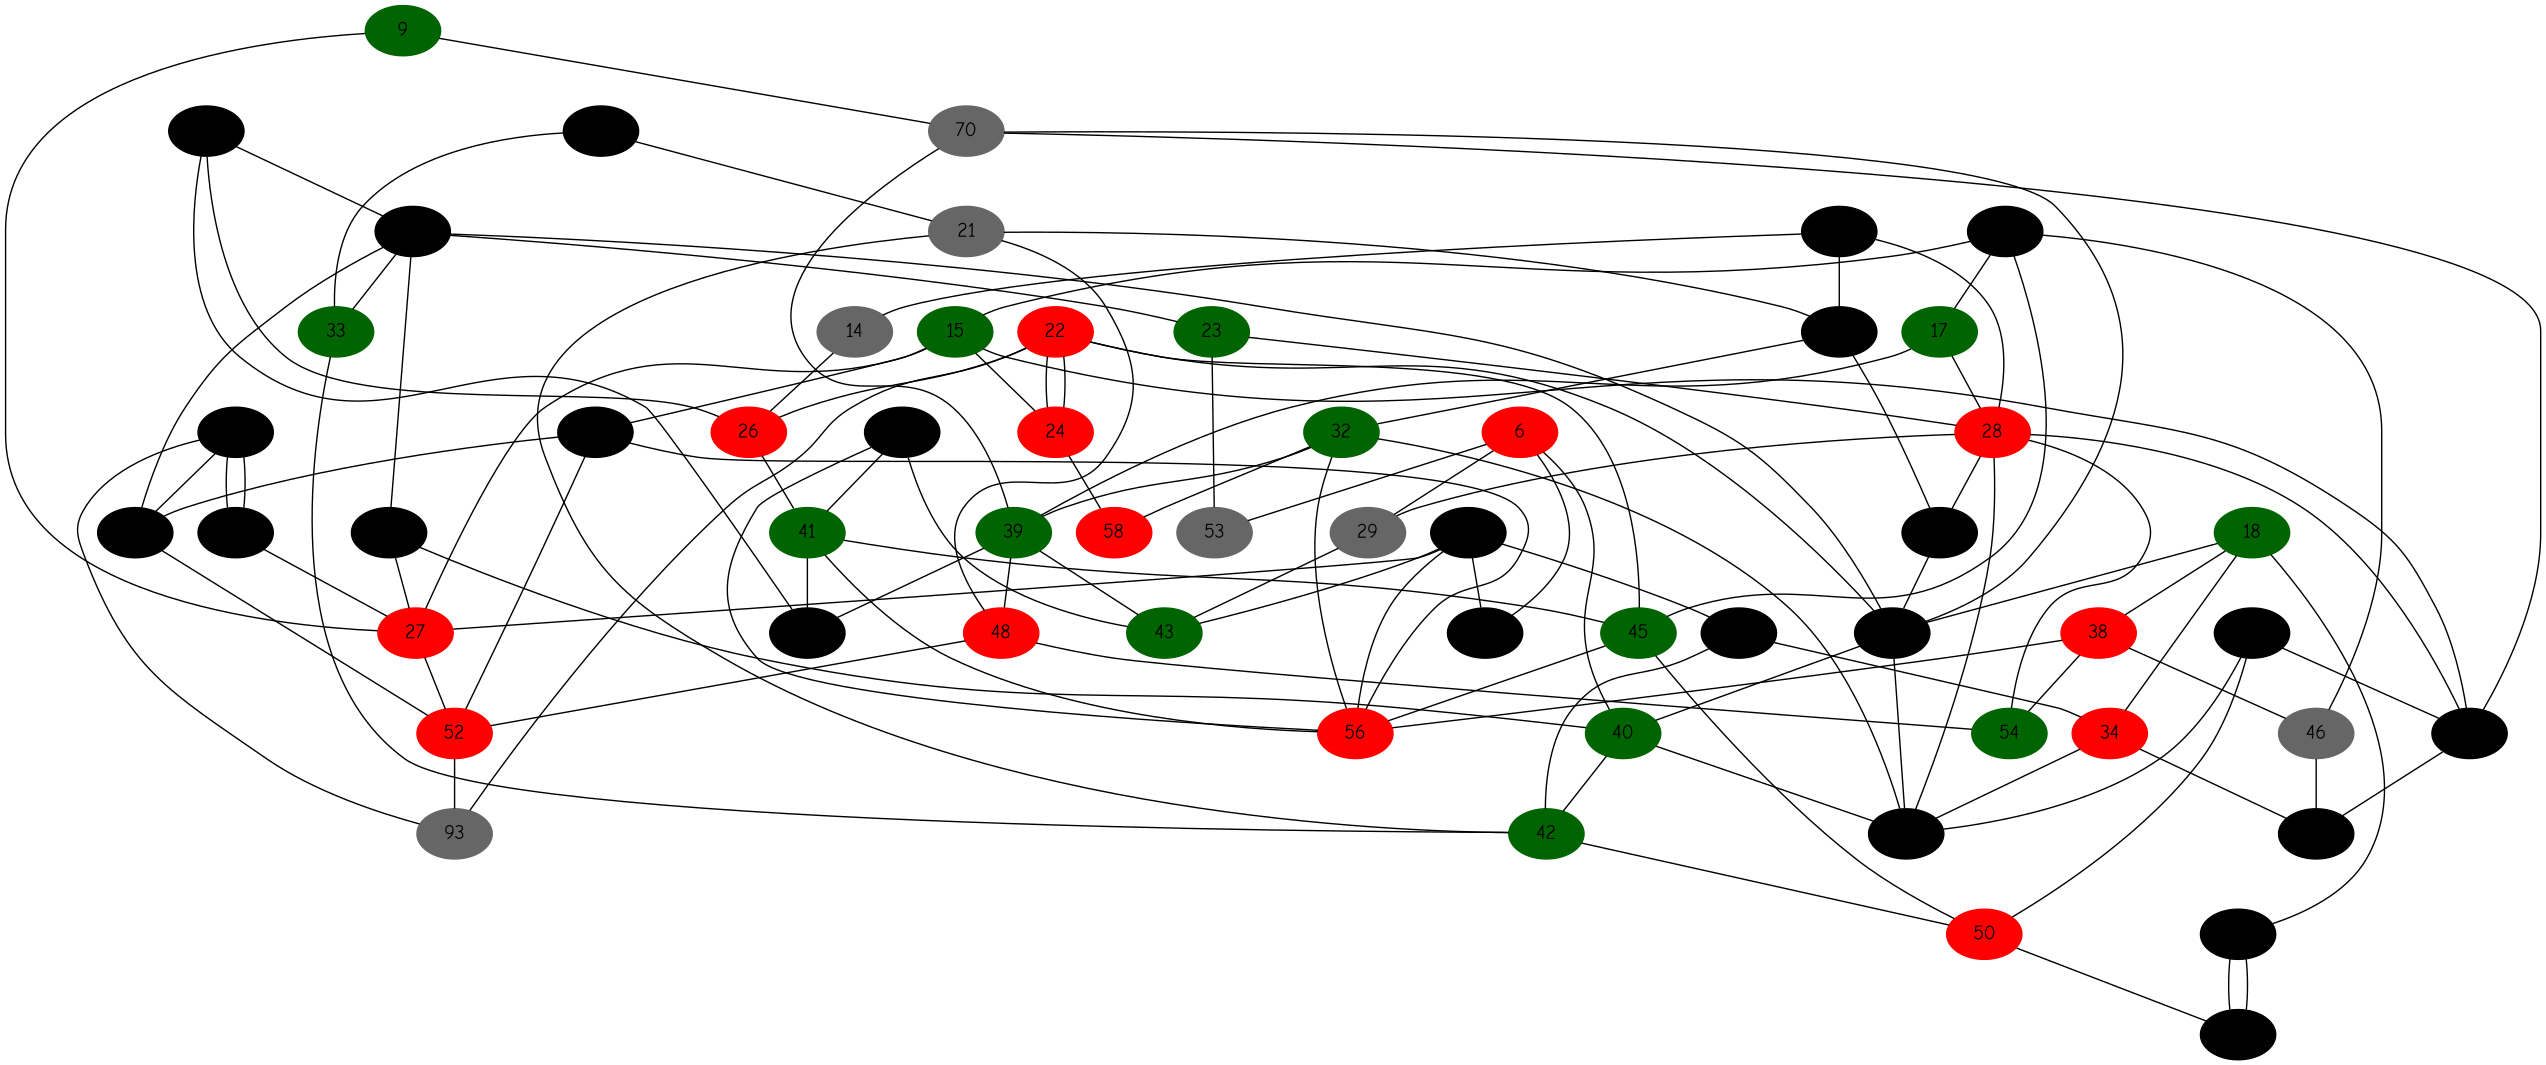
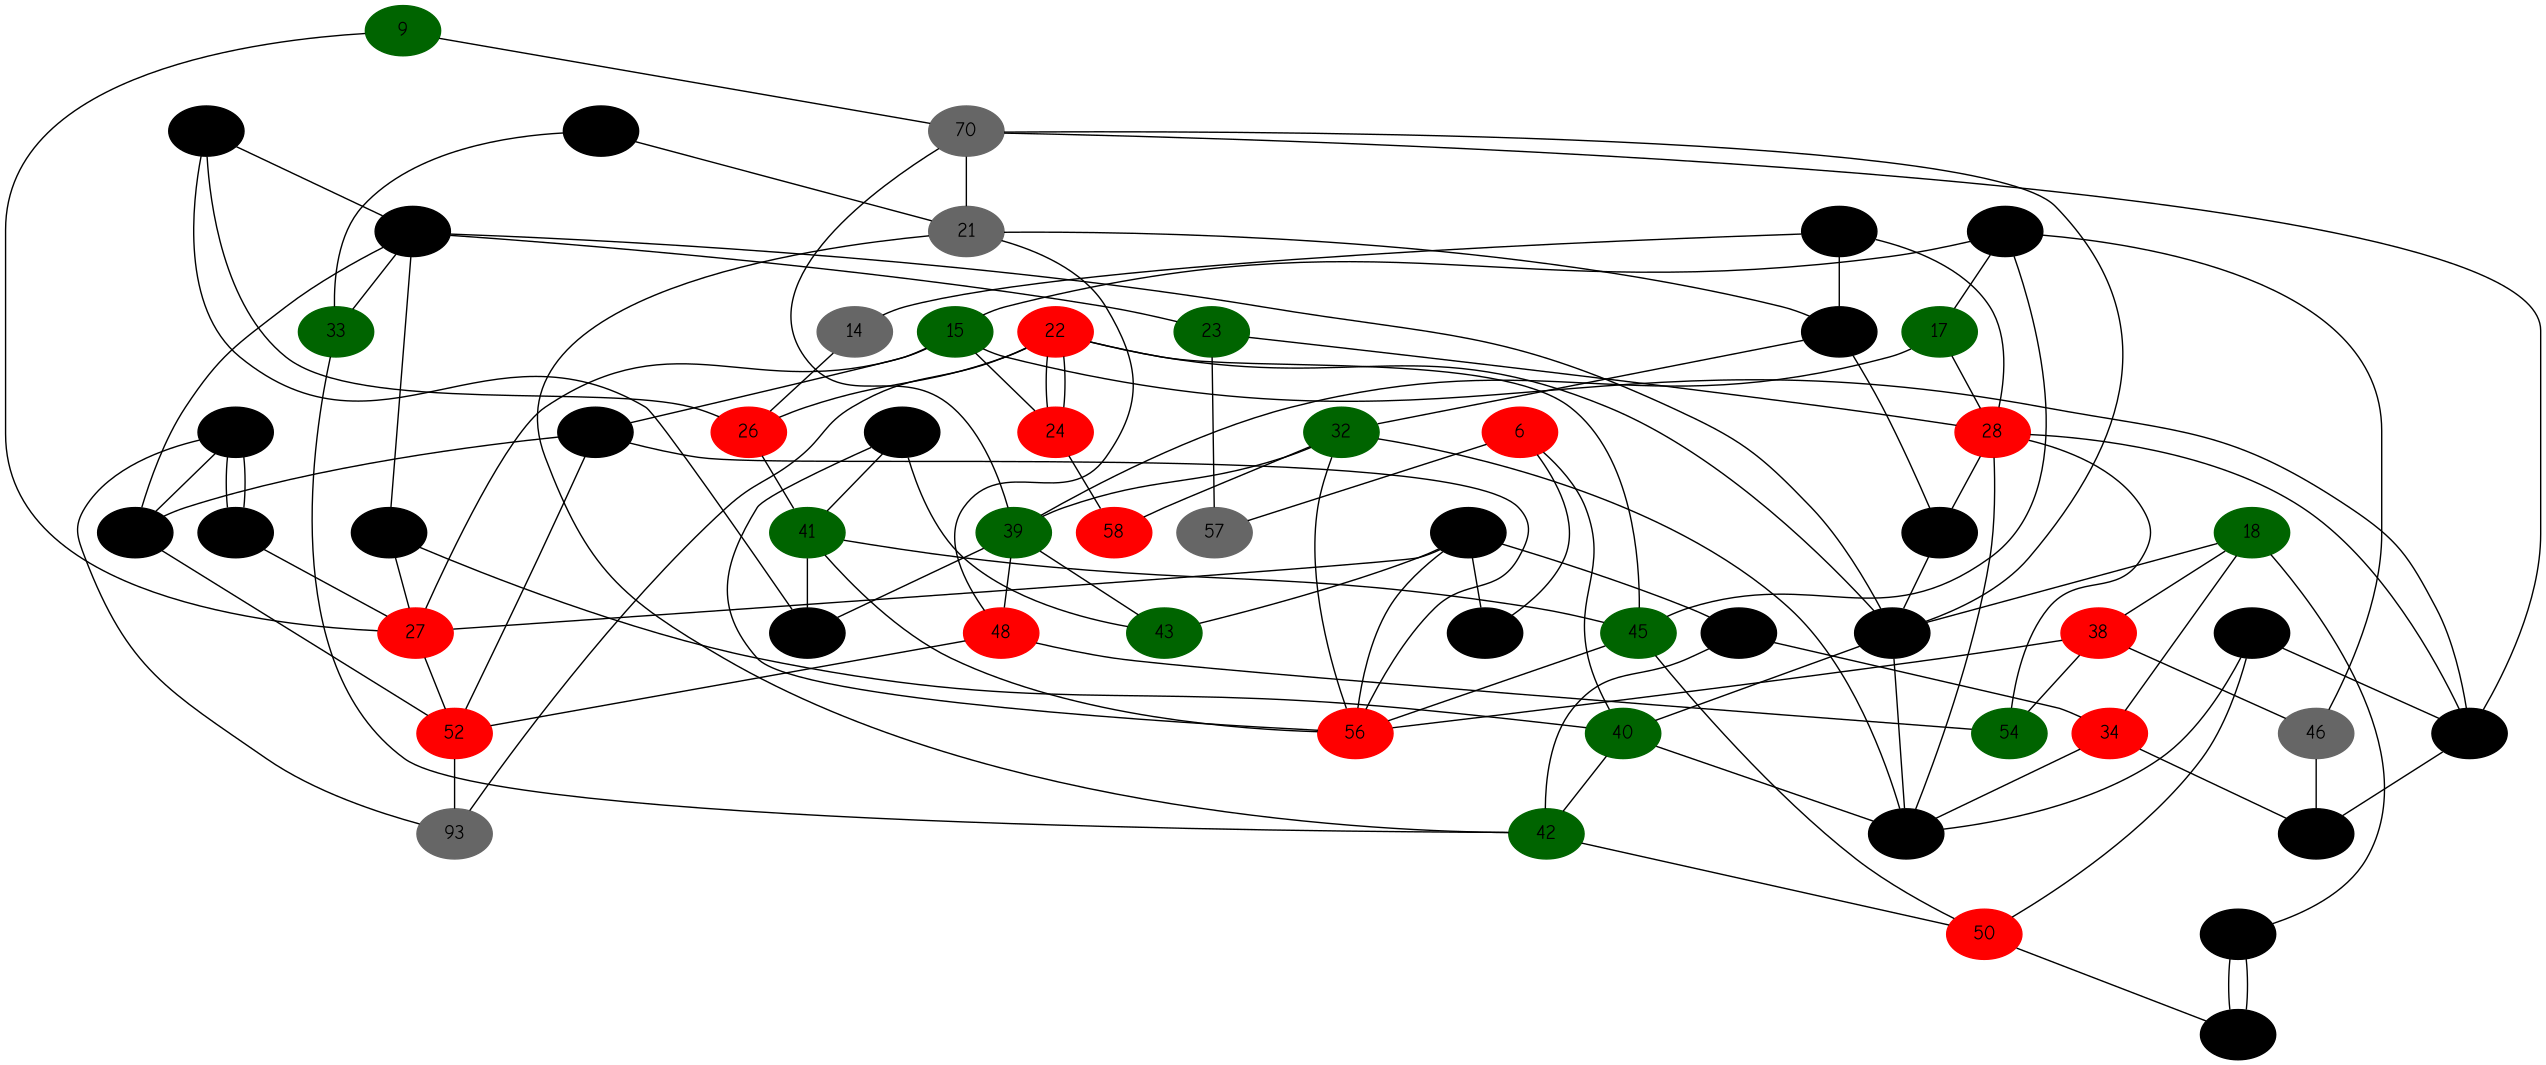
edge "70" -- "21": added
node "53": label "53" -> "57"
node "29": removed
